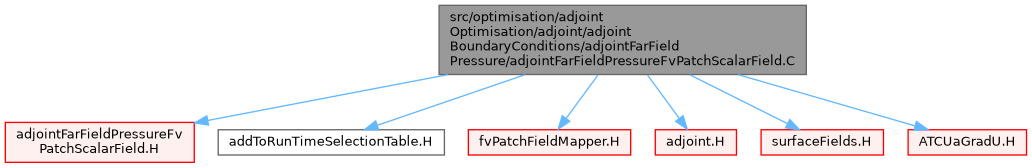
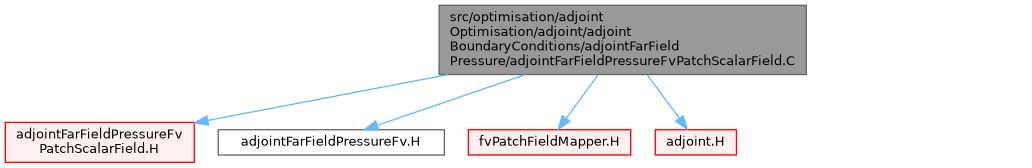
node "addToRunTimeSelectionTable.H": label "addToRunTimeSelectionTable.H" -> "adjointFarFieldPressureFv.H"
node "surfaceFields.H": removed
node "ATCUaGradU.H": removed
